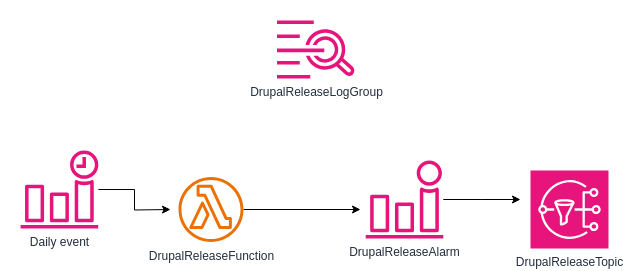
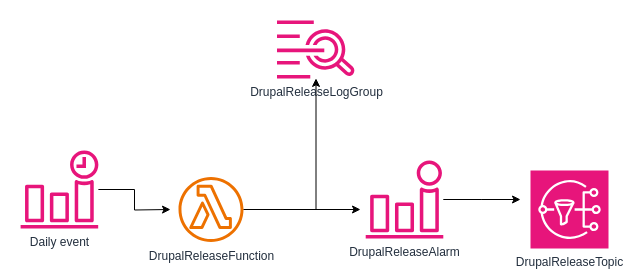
edge "DrupalReleaseFunction" -> "DrupalReleaseLogGroup": added
